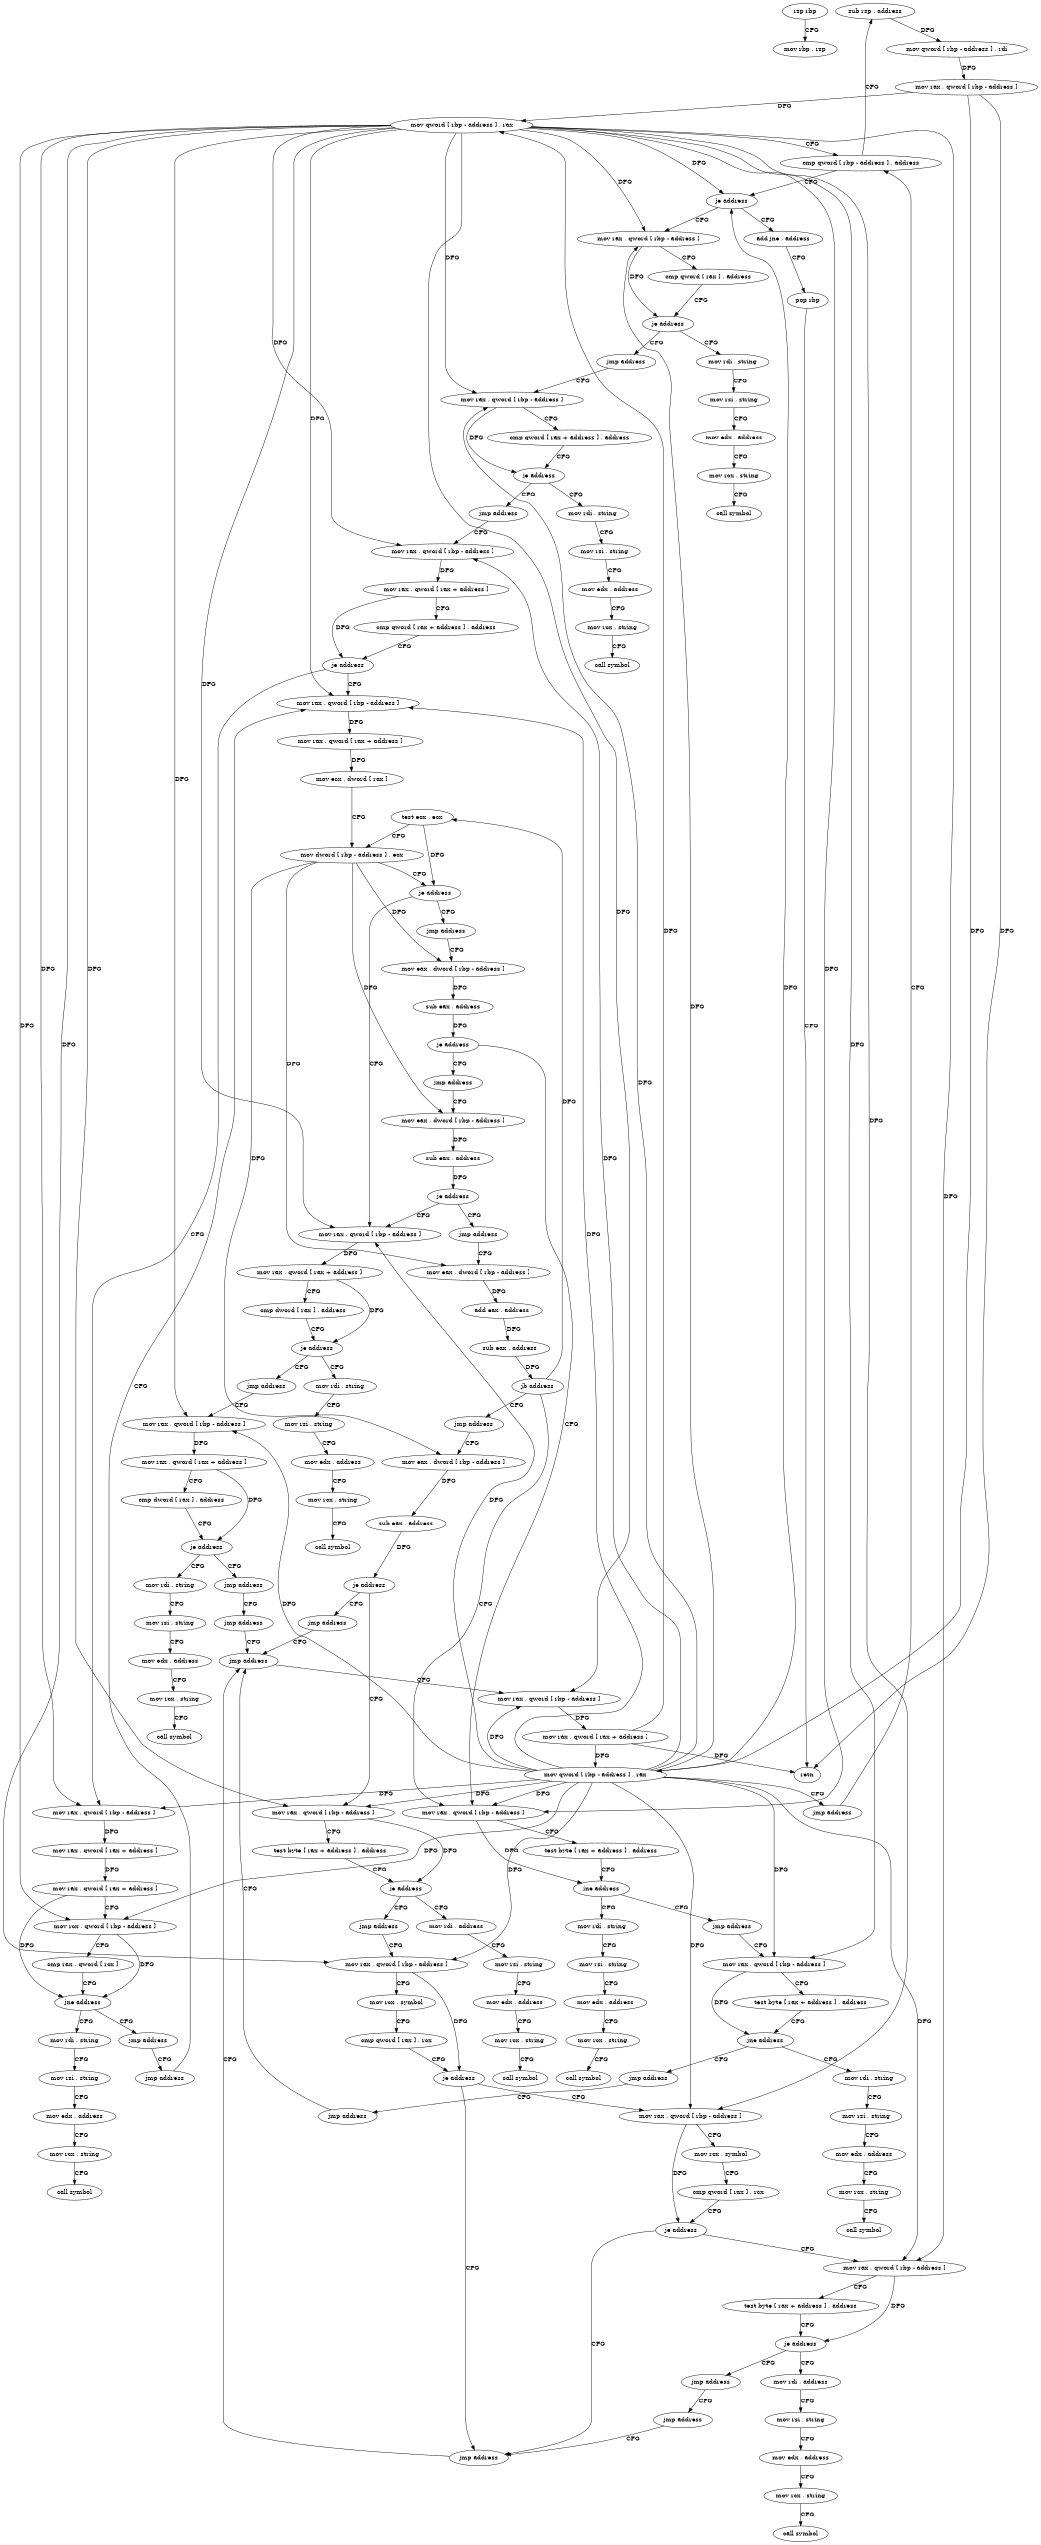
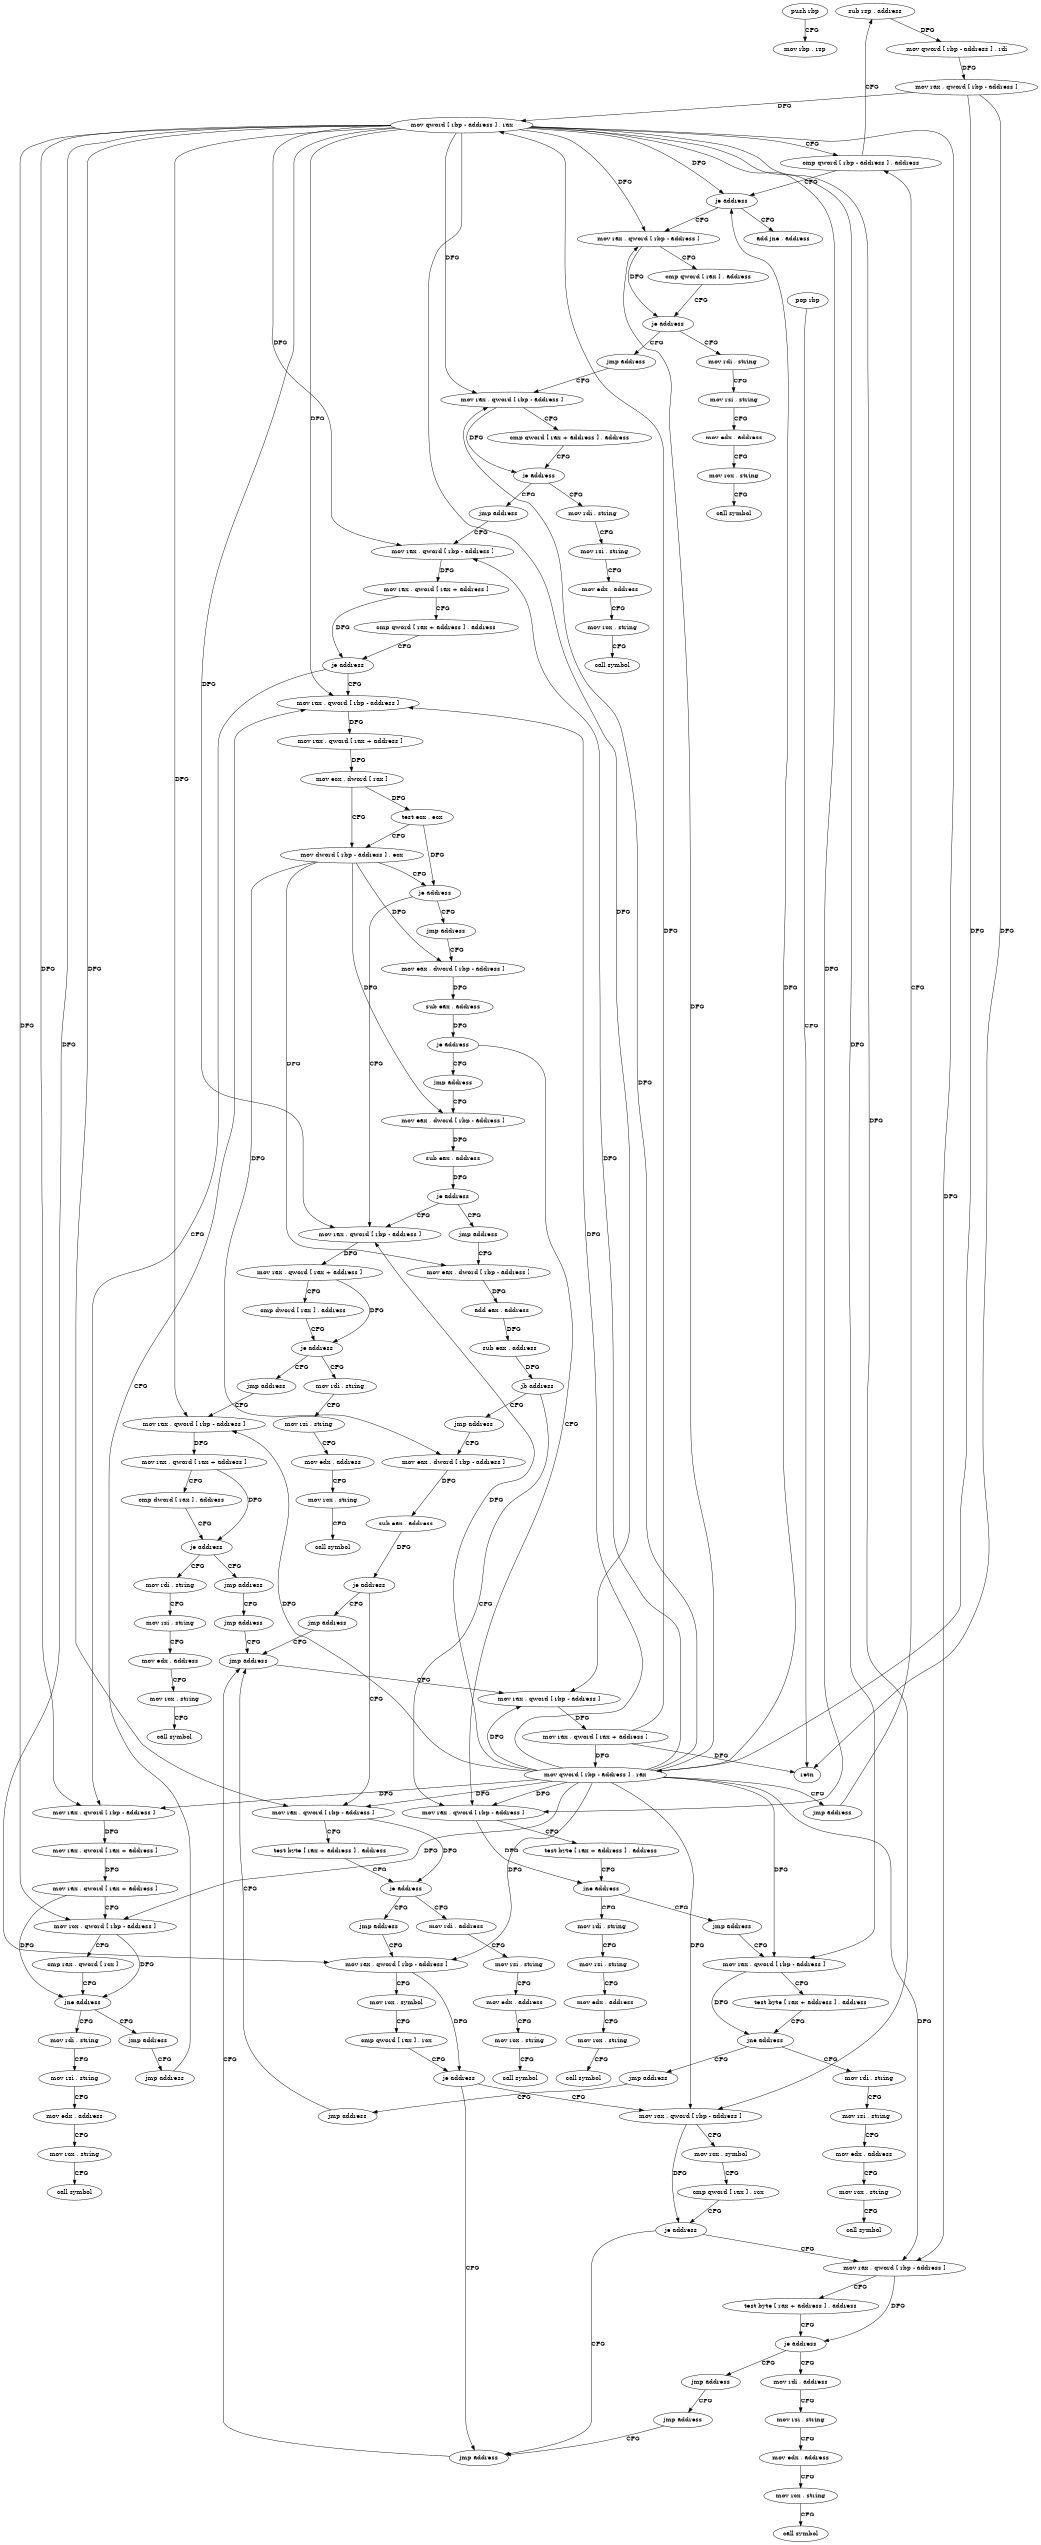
node "rsp rbp": label "rsp rbp" -> "push rbp"
edge "add jne , address" -> "pop rbp": removed, label "CFG"
edge "jb address" -> "test ecx , ecx": now "mov ecx , dword [ rax ]" -> "test ecx , ecx"
